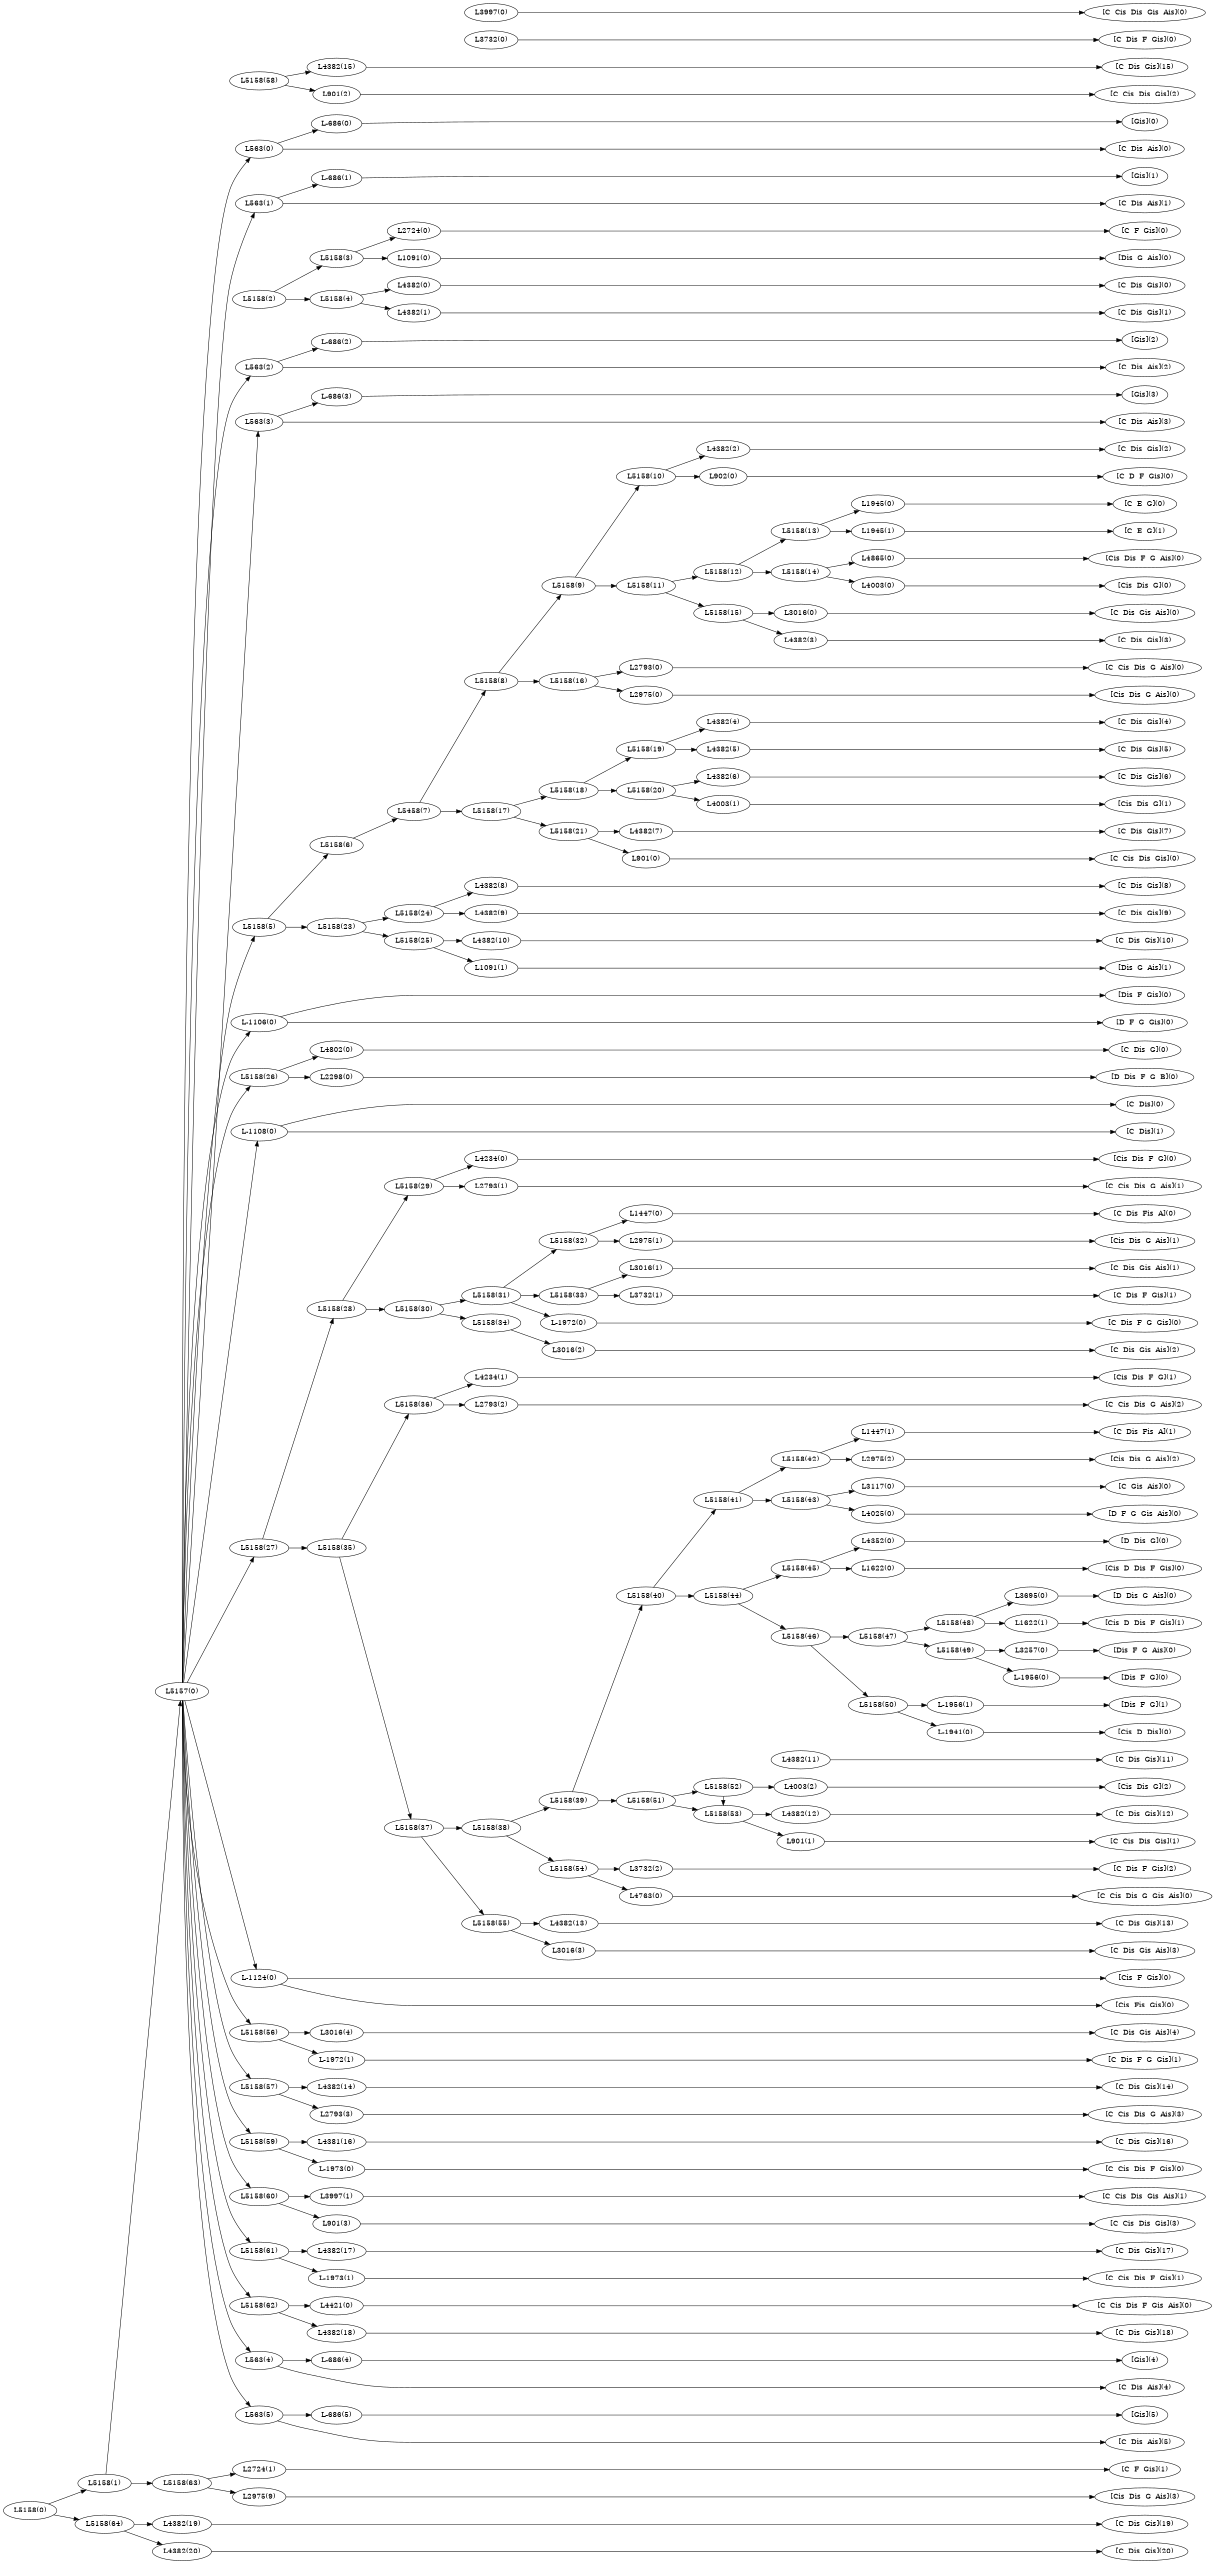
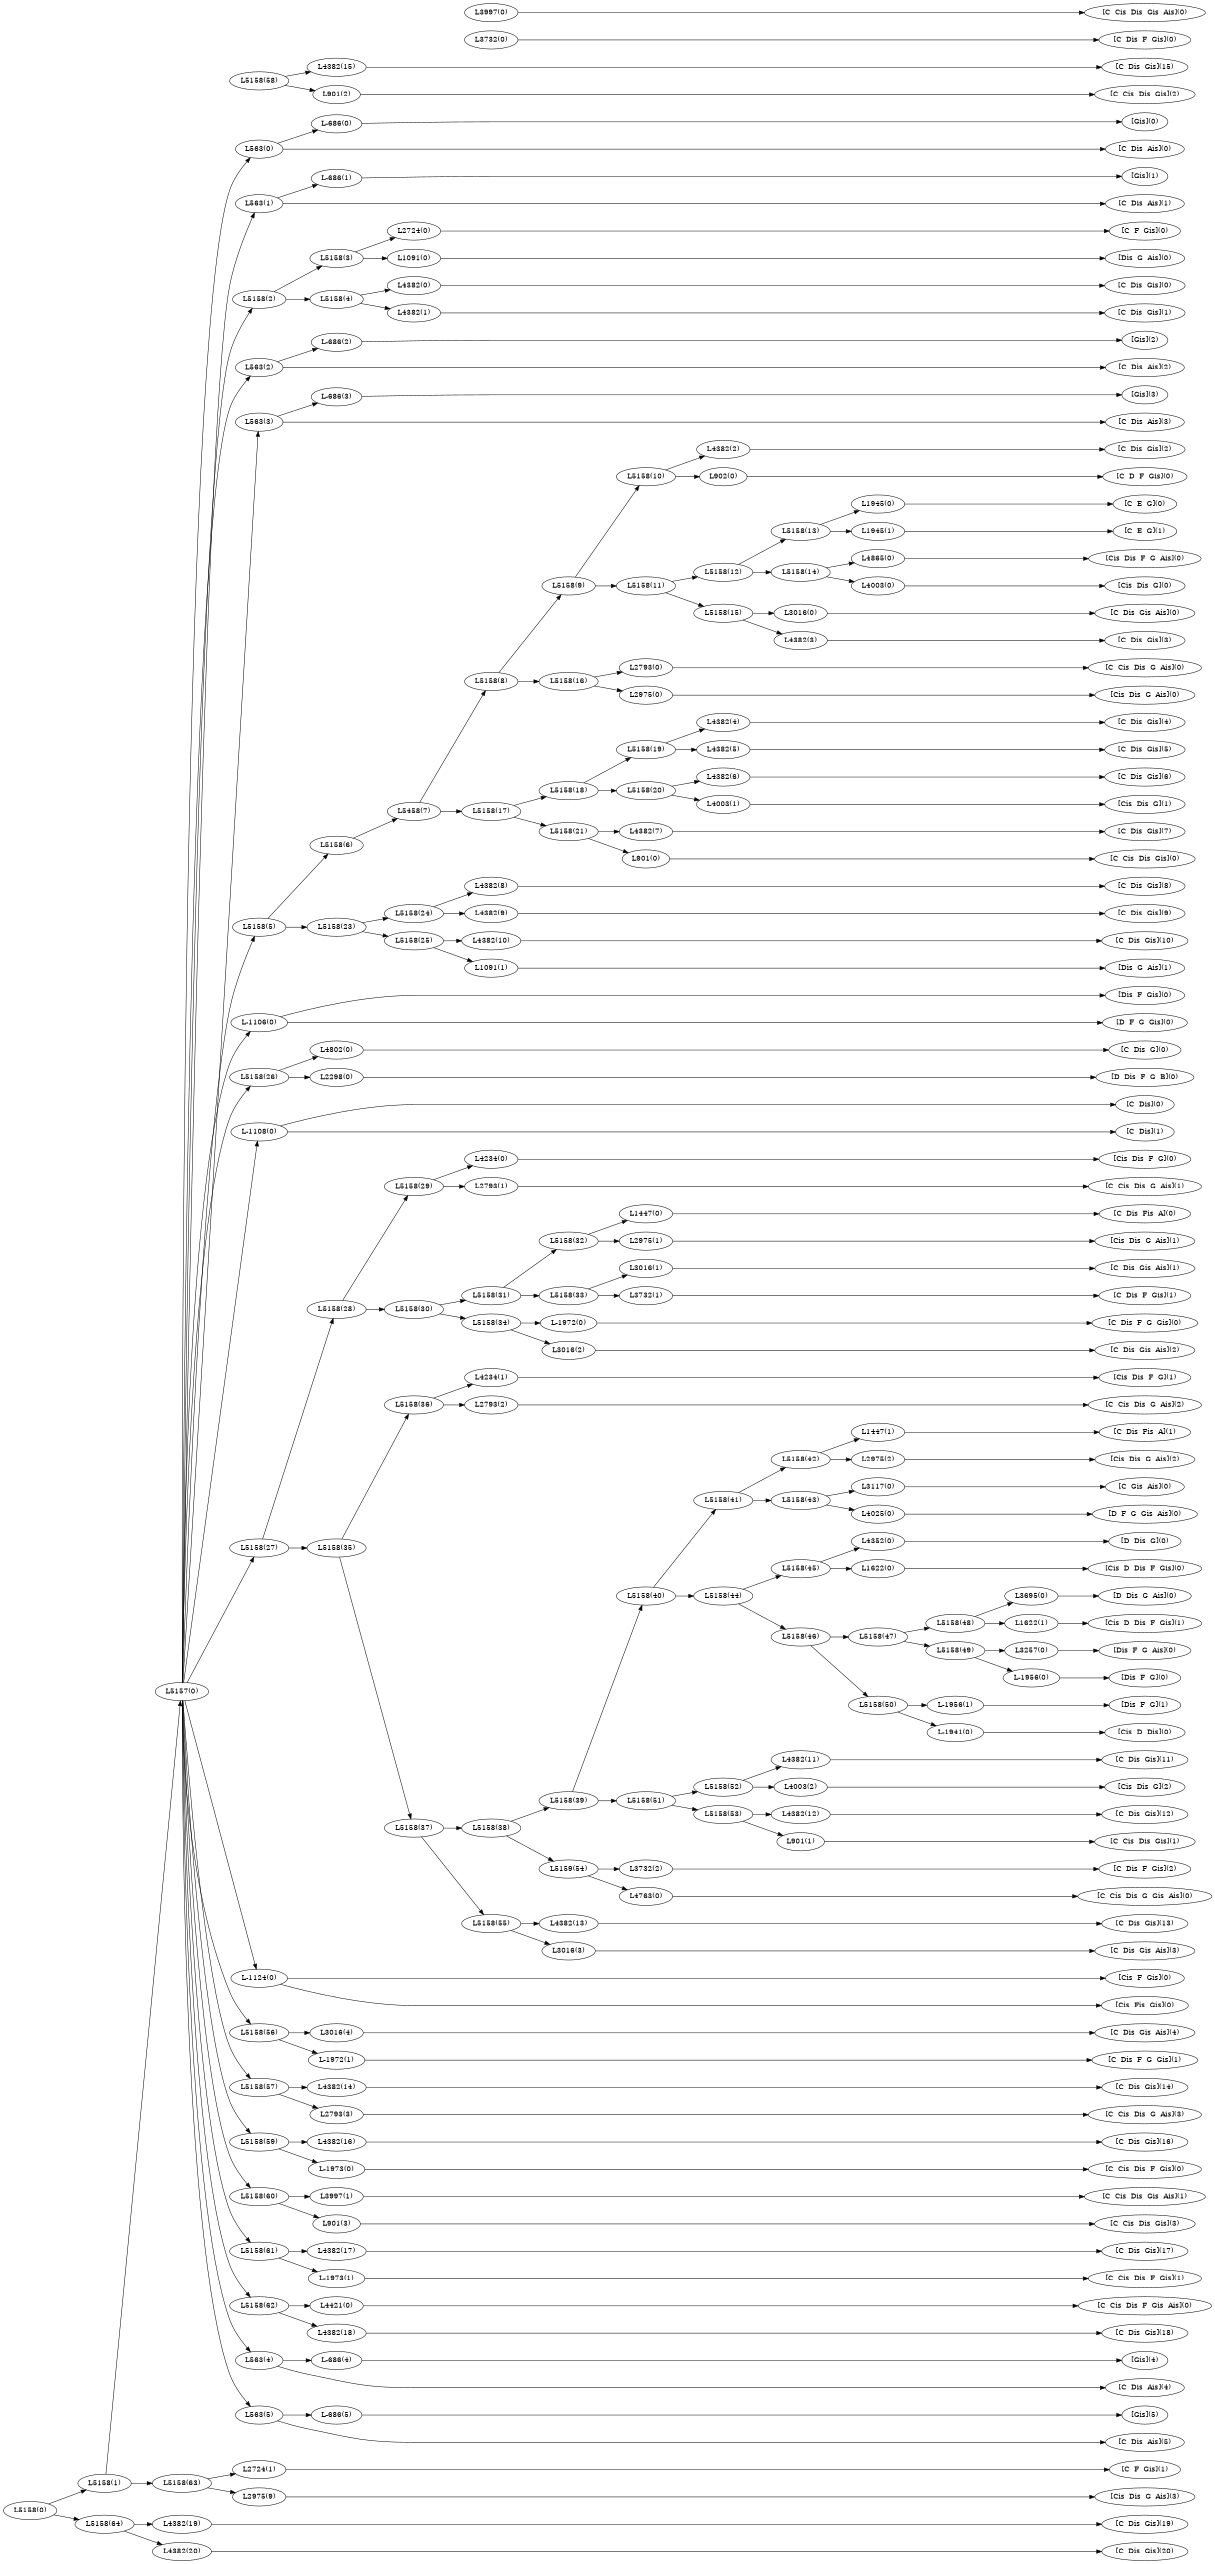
edge "L5157(0)" -> "L5158(2)": added
edge "L5158(31)" -> "L-1972(0)": now "L5158(34)" -> "L-1972(0)"
edge "L5158(52)" -> "L5158(53)": now "L5158(52)" -> "L4382(11)"
node "L5158(54)": label "L5158(54)" -> "L5159(54)"
node "L4381(16)": label "L4381(16)" -> "L4382(16)"
